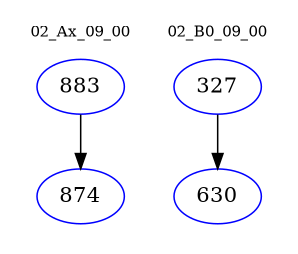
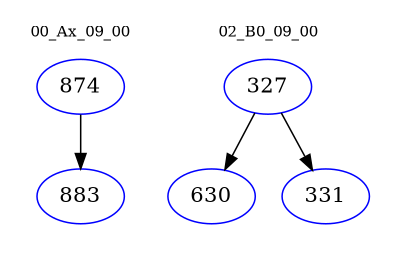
cluster "02_Ax_09_00": label "02_Ax_09_00" -> "00_Ax_09_00"
edge "883" -> "874": reversed
node "331": added
